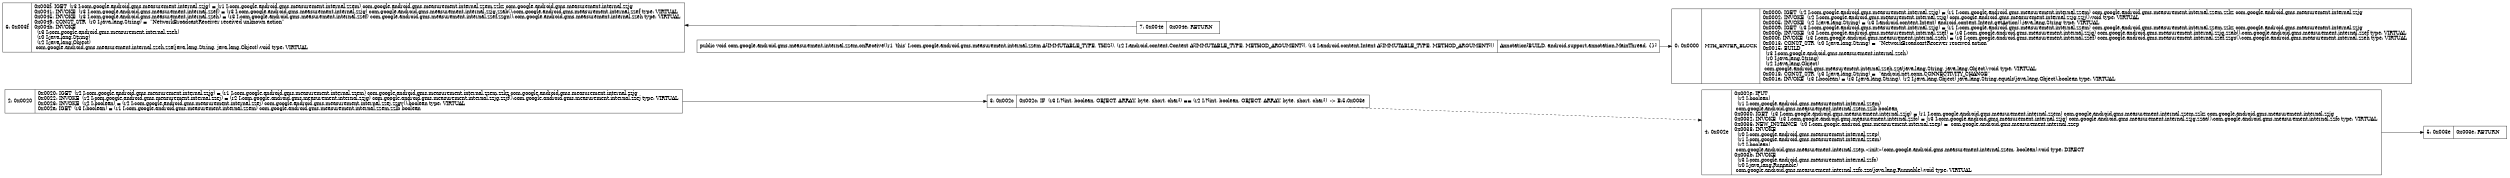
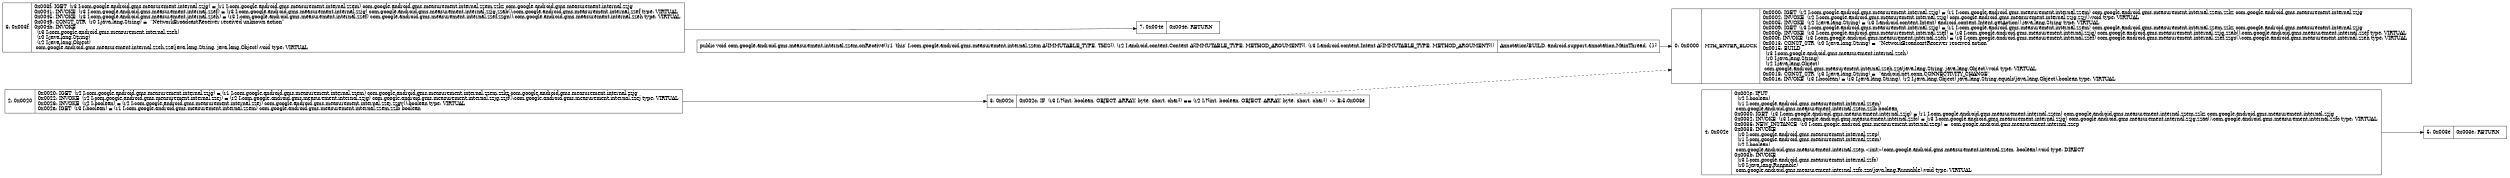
edge "7: 0x004e" -> "6: 0x003f": reversed
edge "3: 0x002c" -> "4: 0x002e": now "3: 0x002c" -> "0: 0x0000"
